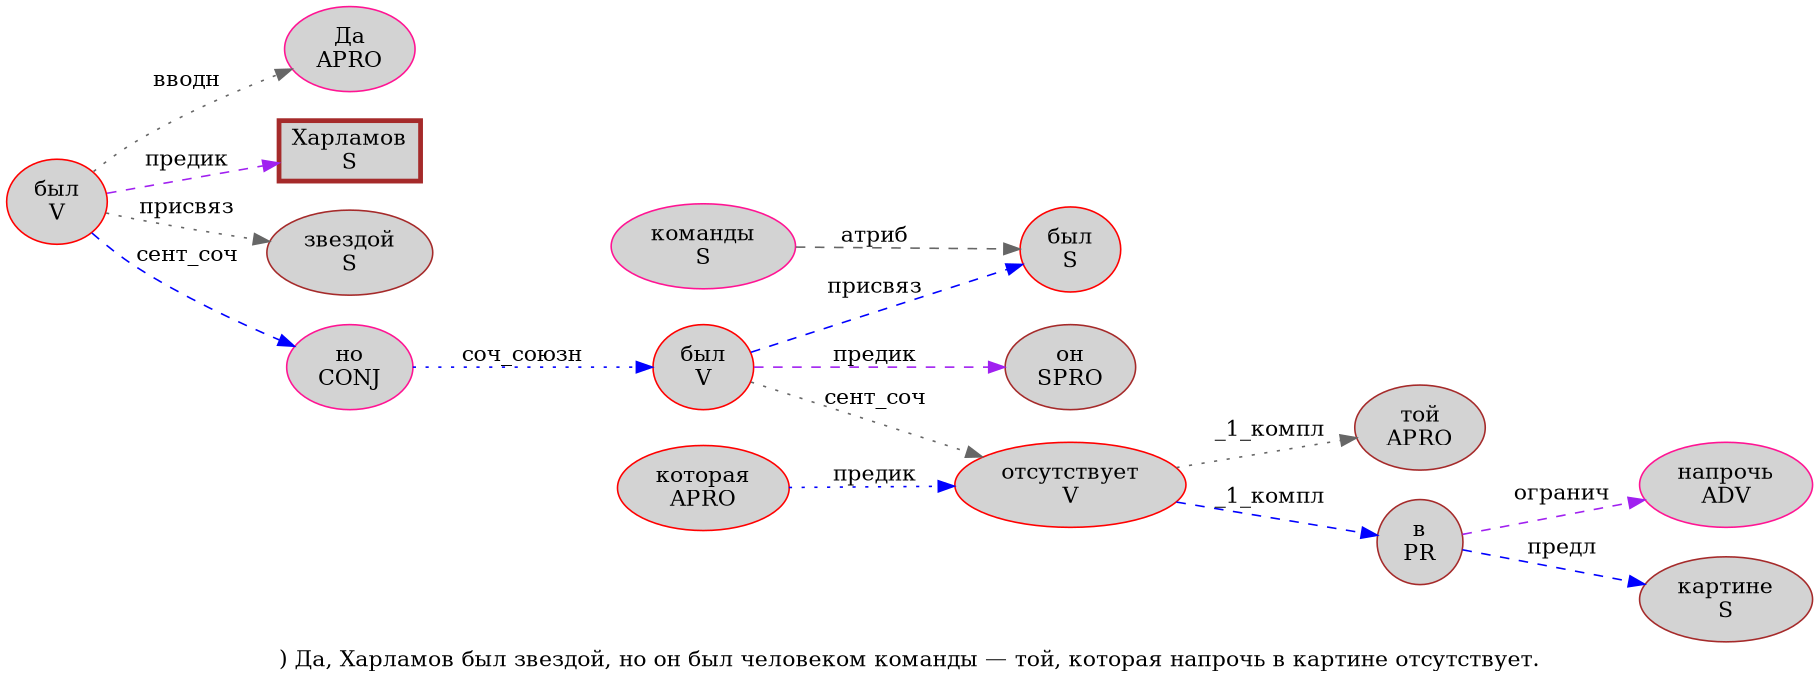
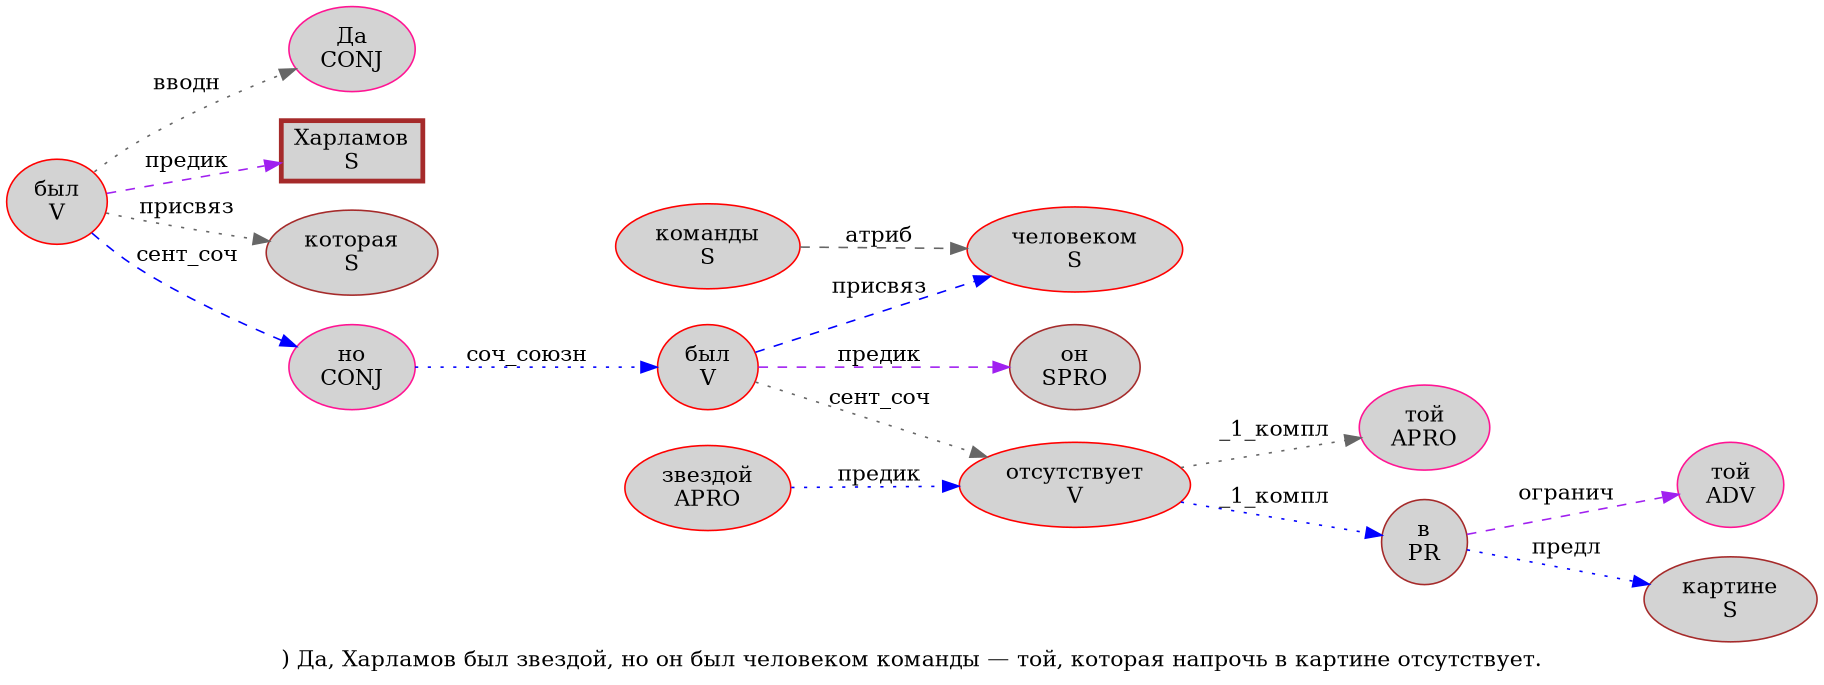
node "Да APRO": label "Да APRO" -> "Да CONJ"
node "команды S": color deeppink -> red
node "был S": label "был S" -> "человеком S"
node "звездой S": label "звездой S" -> "которая S"
node "той APRO": color brown -> deeppink
node "напрочь ADV": label "напрочь ADV" -> "той ADV"
node "которая APRO": label "которая APRO" -> "звездой APRO"
edge "отсутствует V" -> "в PR": style dashed -> dotted
edge "в PR" -> "картине S": style dashed -> dotted
